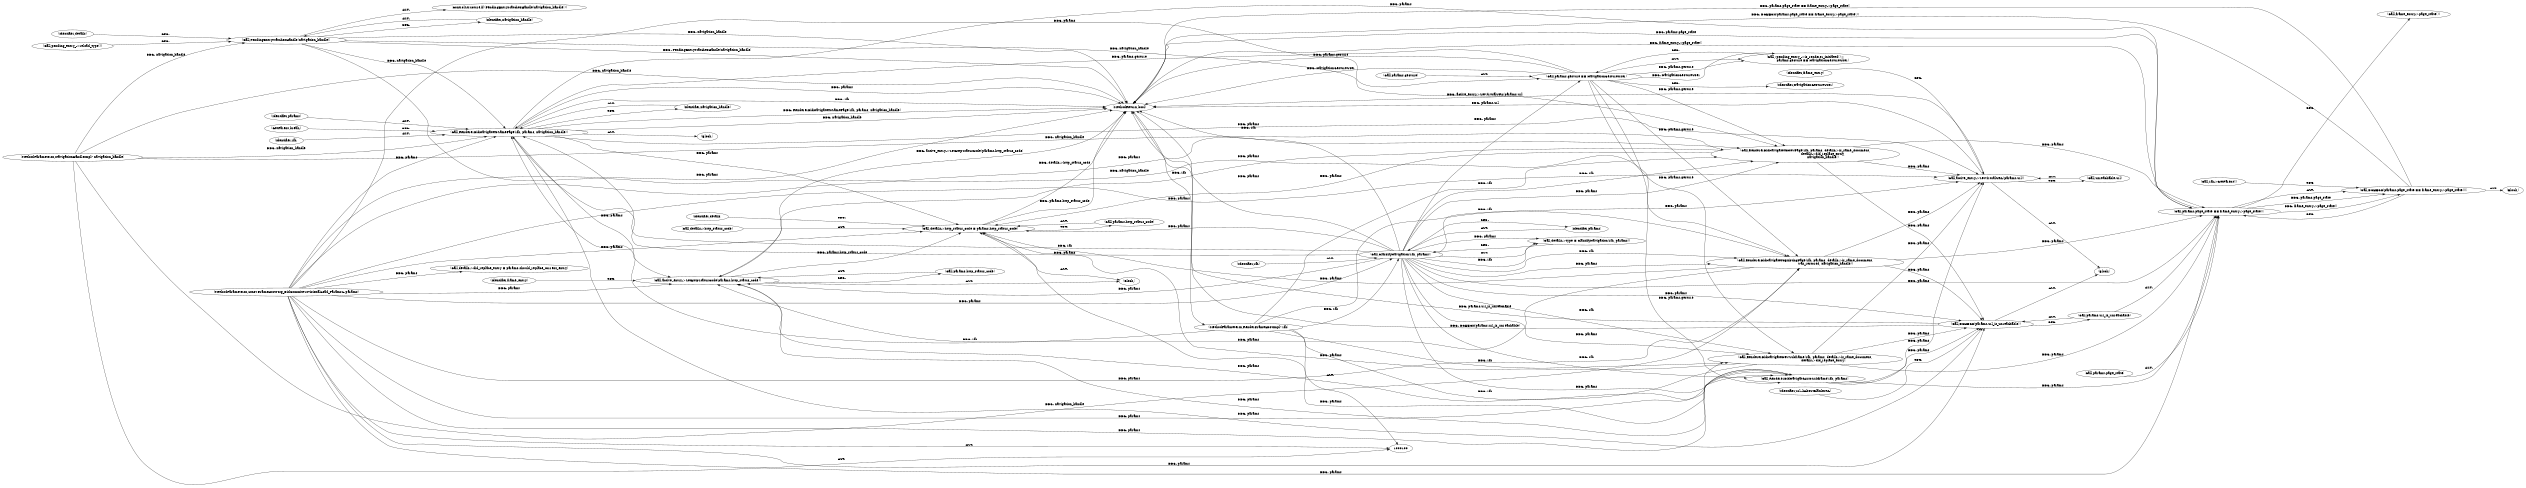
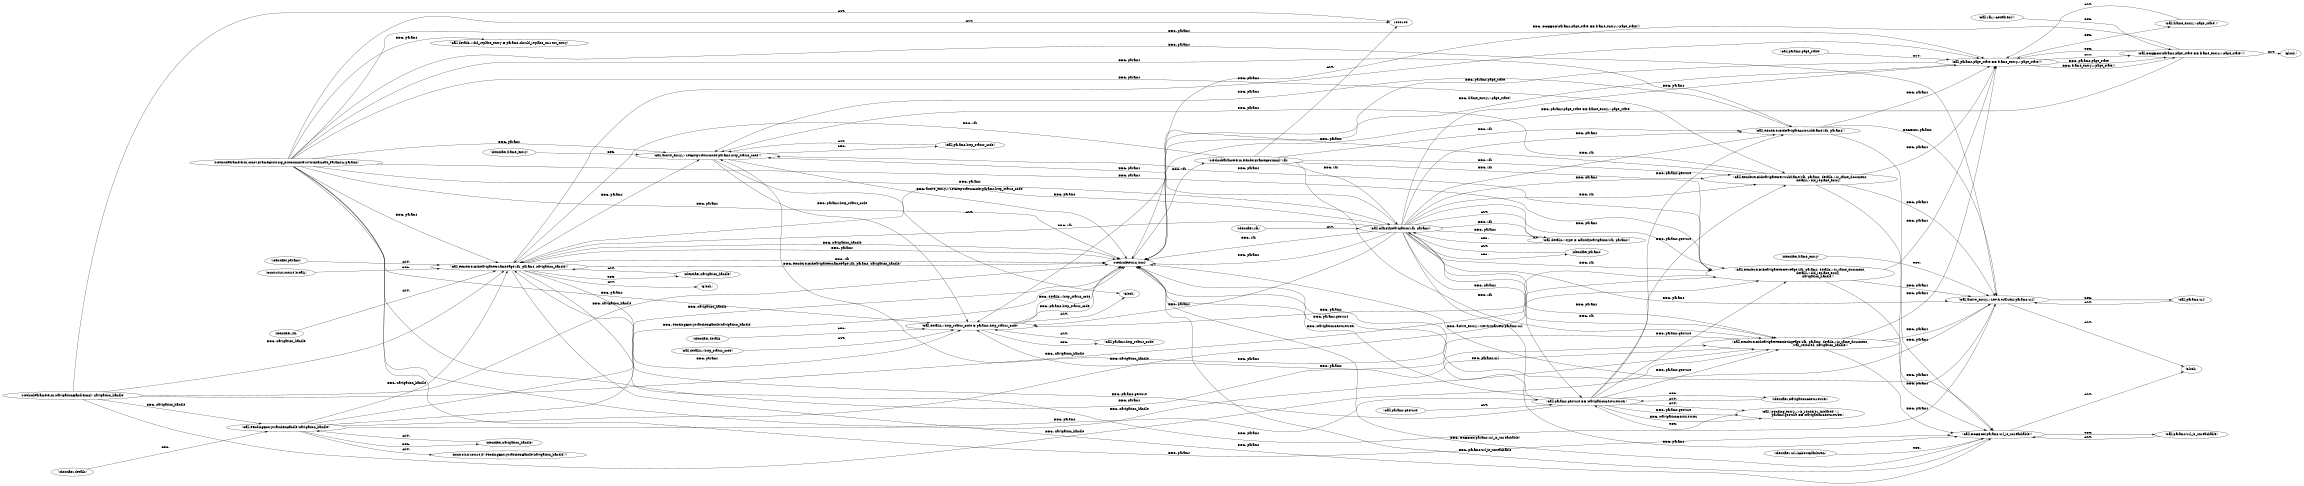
node "(Call,pending_entry_->reload_type())": removed
node "(GetParent,break;)": label "(GetParent,break;)" -> "(ControlStructure,break;)"
node "(Call,unreachable.url)": label "(Call,unreachable.url)" -> "(Call,params.url)"
edge "(Call,params.url_is_unreachable)" -> "(Call,params.page_state == frame_entry->page_state())": now "(Call,frame_entry->page_state())" -> "(Call,params.page_state == frame_entry->page_state())"
edge "(Call,RendererDidNavigateAutoSubframe(rfh, params))" -> "(Call,active_entry->SetVirtualURL(params.url))": label "DDG: params" -> "DCHECK: params"
edge "(Identifier,NavigationGestureUser)" -> "(Call,params.gesture == NavigationGestureUser)": added, label "AST:"
edge "(Call,RendererDidNavigateAutoSubframe(rfh, params))" -> "(Call,details->http_status_code = params.http_status_code)": removed, label "DDG: params"
